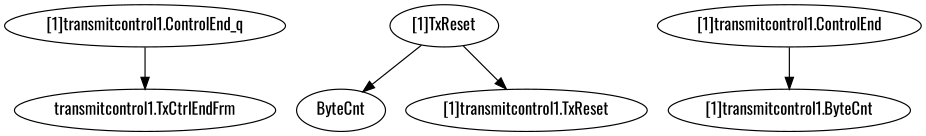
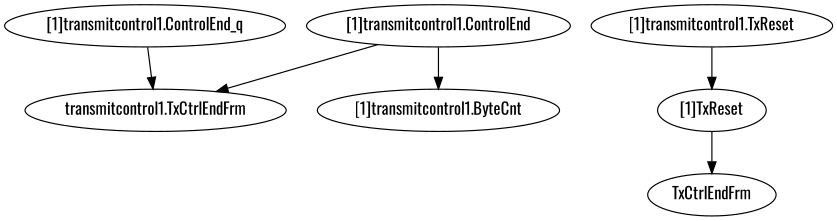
edge "[1]TxReset" -> "[1]transmitcontrol1.TxReset": reversed
edge "[1]transmitcontrol1.ControlEnd" -> "transmitcontrol1.TxCtrlEndFrm": added
node "ByteCnt": label "ByteCnt" -> "TxCtrlEndFrm"
